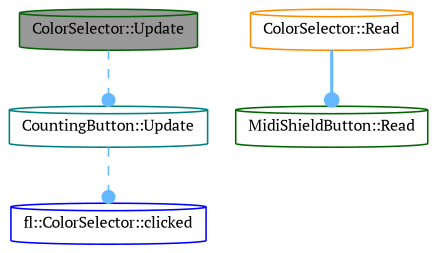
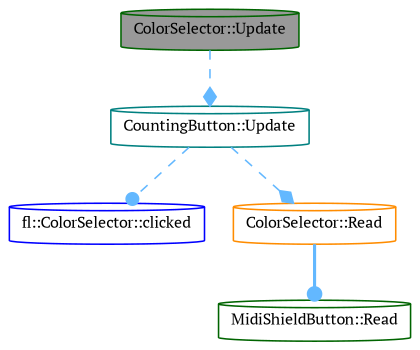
edge "ColorSelector::Update" -> "CountingButton::Update": arrowhead dot -> diamond
edge "CountingButton::Update" -> "ColorSelector::Read": added
